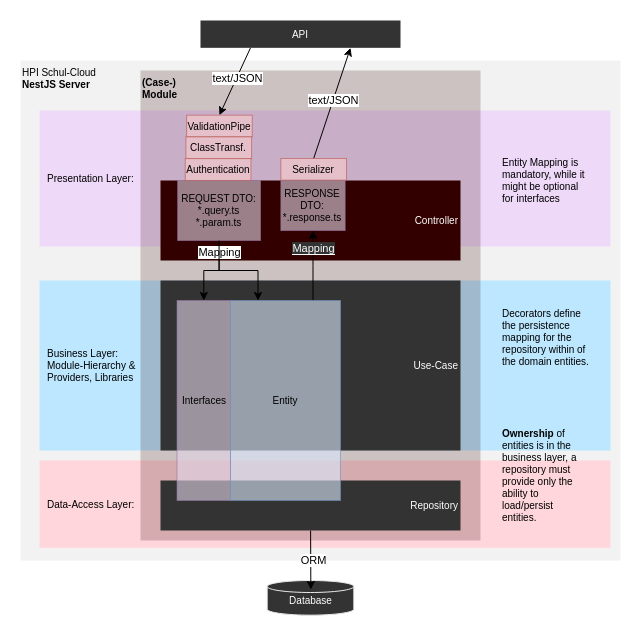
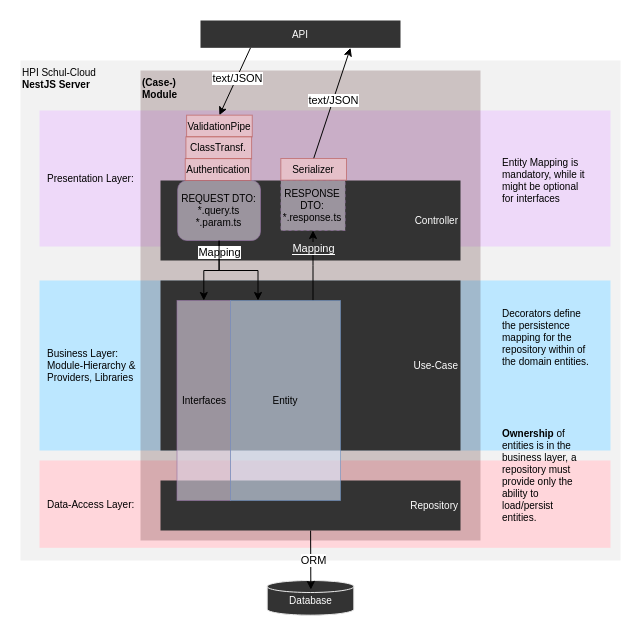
node "RESPONSE DTO: *.response.ts": style solid -> dashed
node "REQUEST DTO: *.query.ts *.param.ts": shape rectangle -> rounded rectangle
node "Controller": fillcolor #330000 -> #333333
